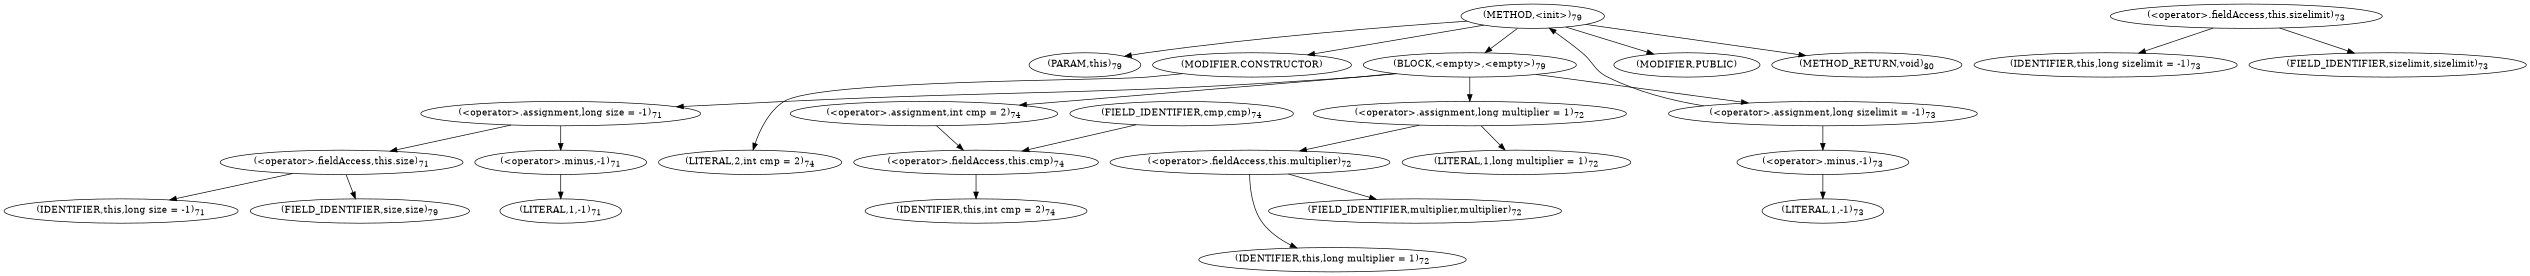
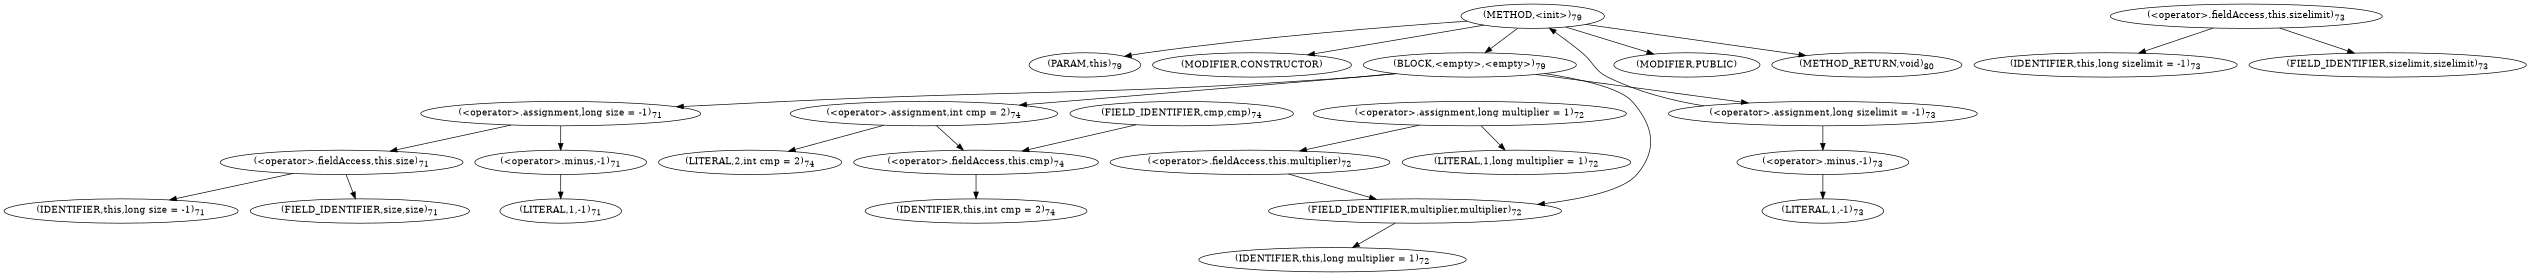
edge "(MODIFIER,CONSTRUCTOR)" -> "(LITERAL,2,int cmp = 2)": now "(<operator>.assignment,int cmp = 2)" -> "(LITERAL,2,int cmp = 2)"
edge "(BLOCK,<empty>,<empty>)" -> "(<operator>.assignment,long multiplier = 1)": now "(BLOCK,<empty>,<empty>)" -> "(FIELD_IDENTIFIER,multiplier,multiplier)"
node "(FIELD_IDENTIFIER,size,size)": text "79" -> "71"
edge "(<operator>.fieldAccess,this.multiplier)" -> "(IDENTIFIER,this,long multiplier = 1)": now "(FIELD_IDENTIFIER,multiplier,multiplier)" -> "(IDENTIFIER,this,long multiplier = 1)"
